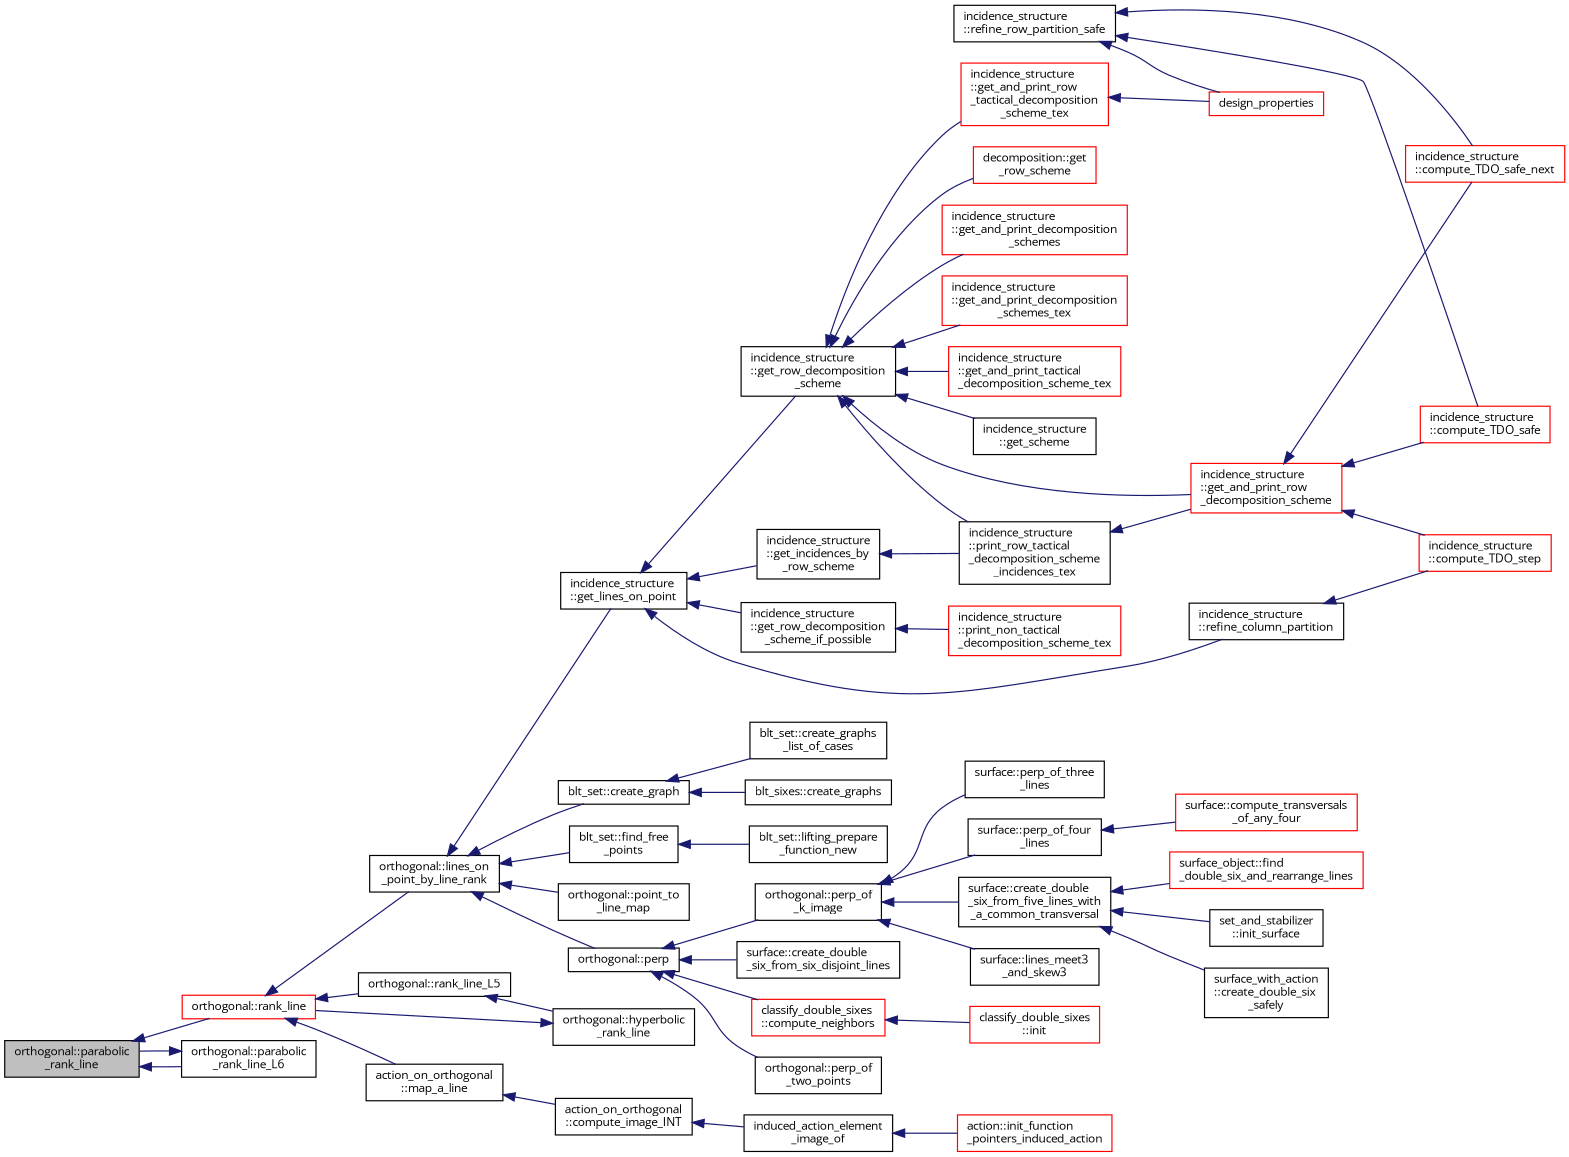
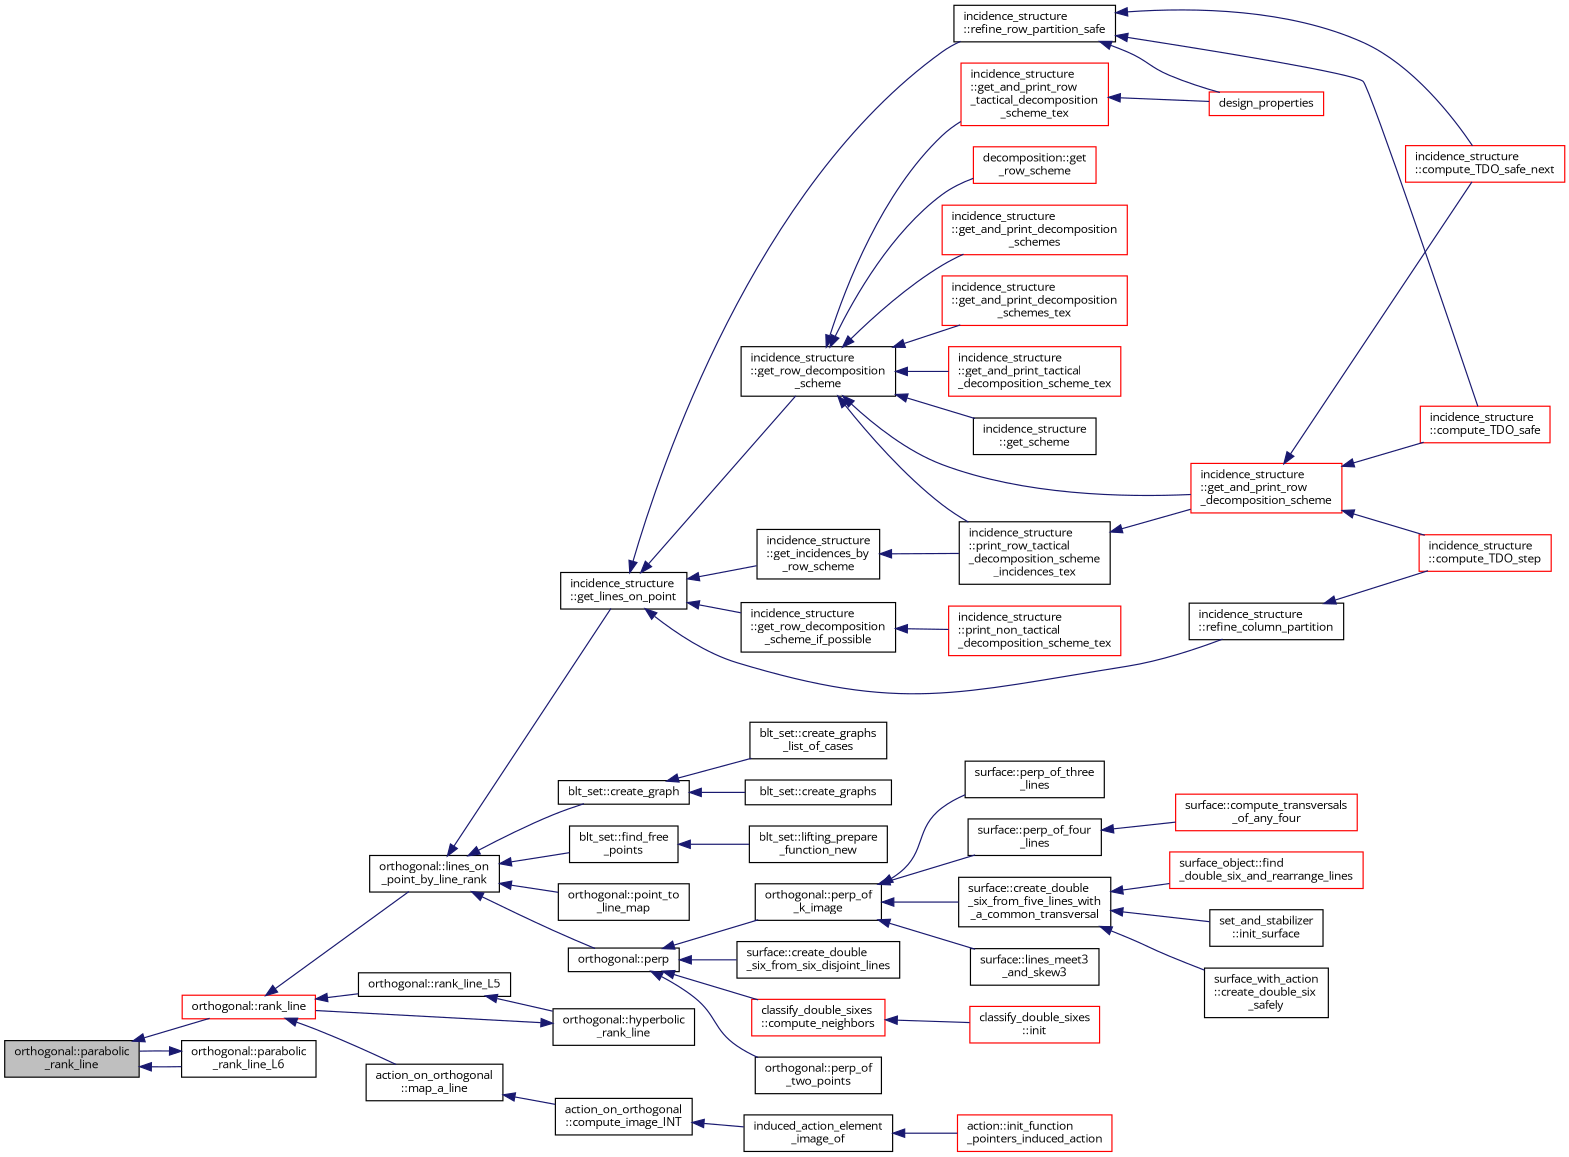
edge "incidence_structure ::refine_row_partition_safe" -> "incidence_structure ::get_lines_on_point": added
node "blt_sixes::create_graphs": label "blt_sixes::create_graphs" -> "blt_set::create_graphs"
